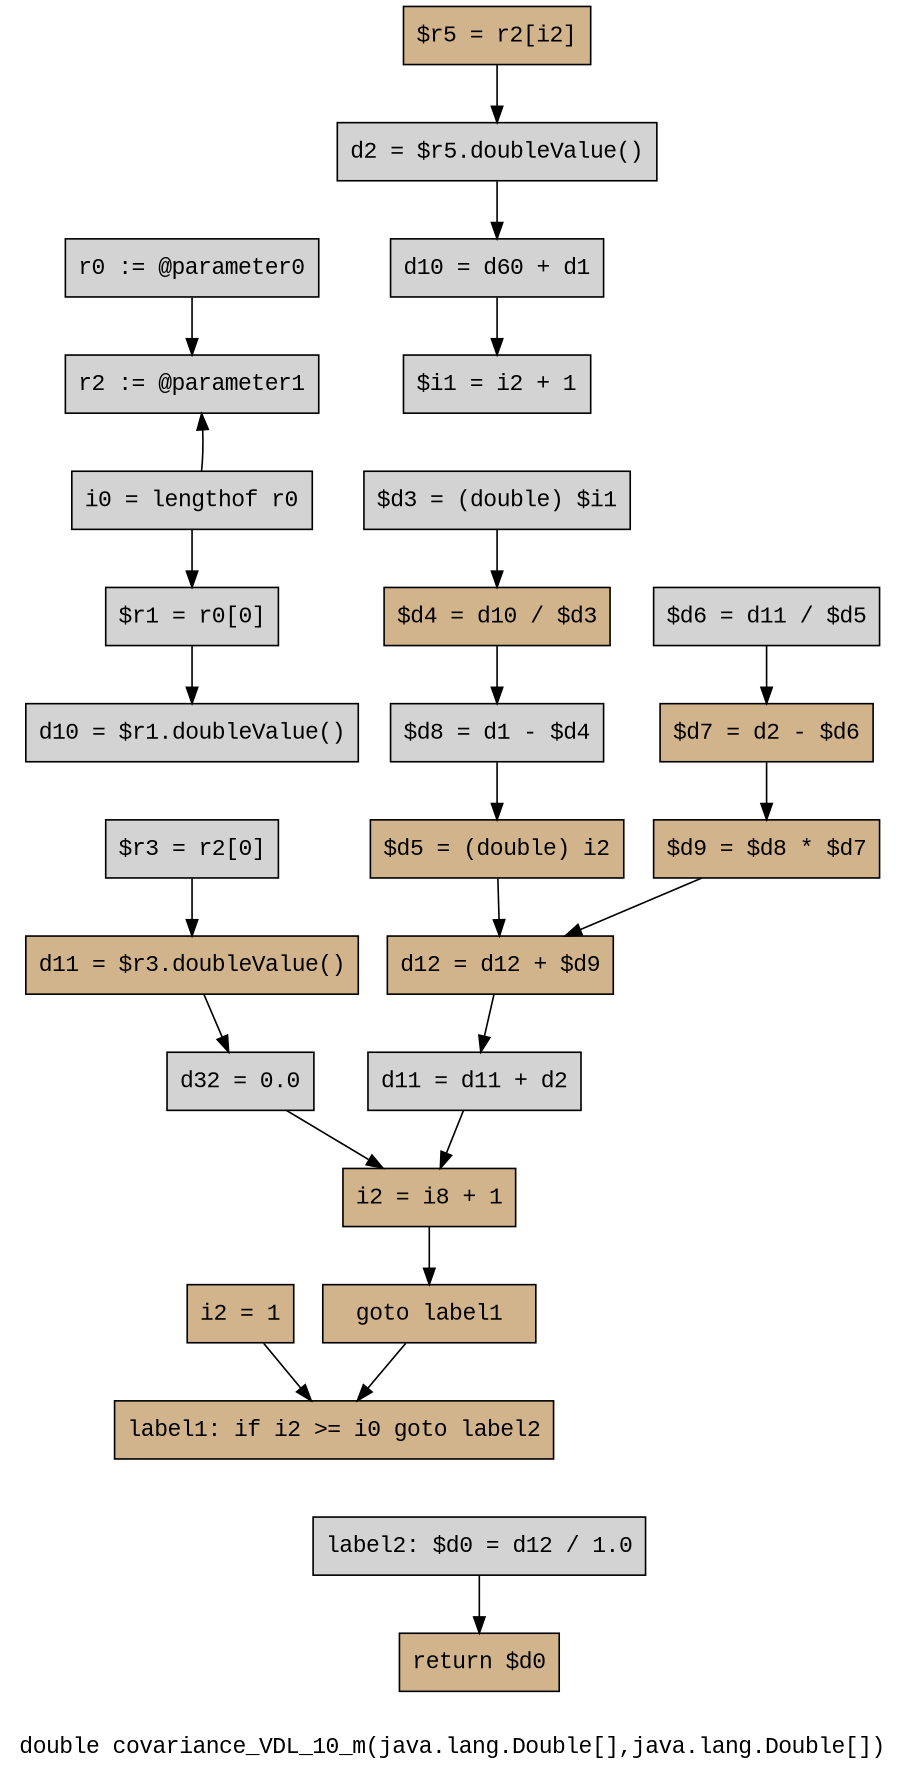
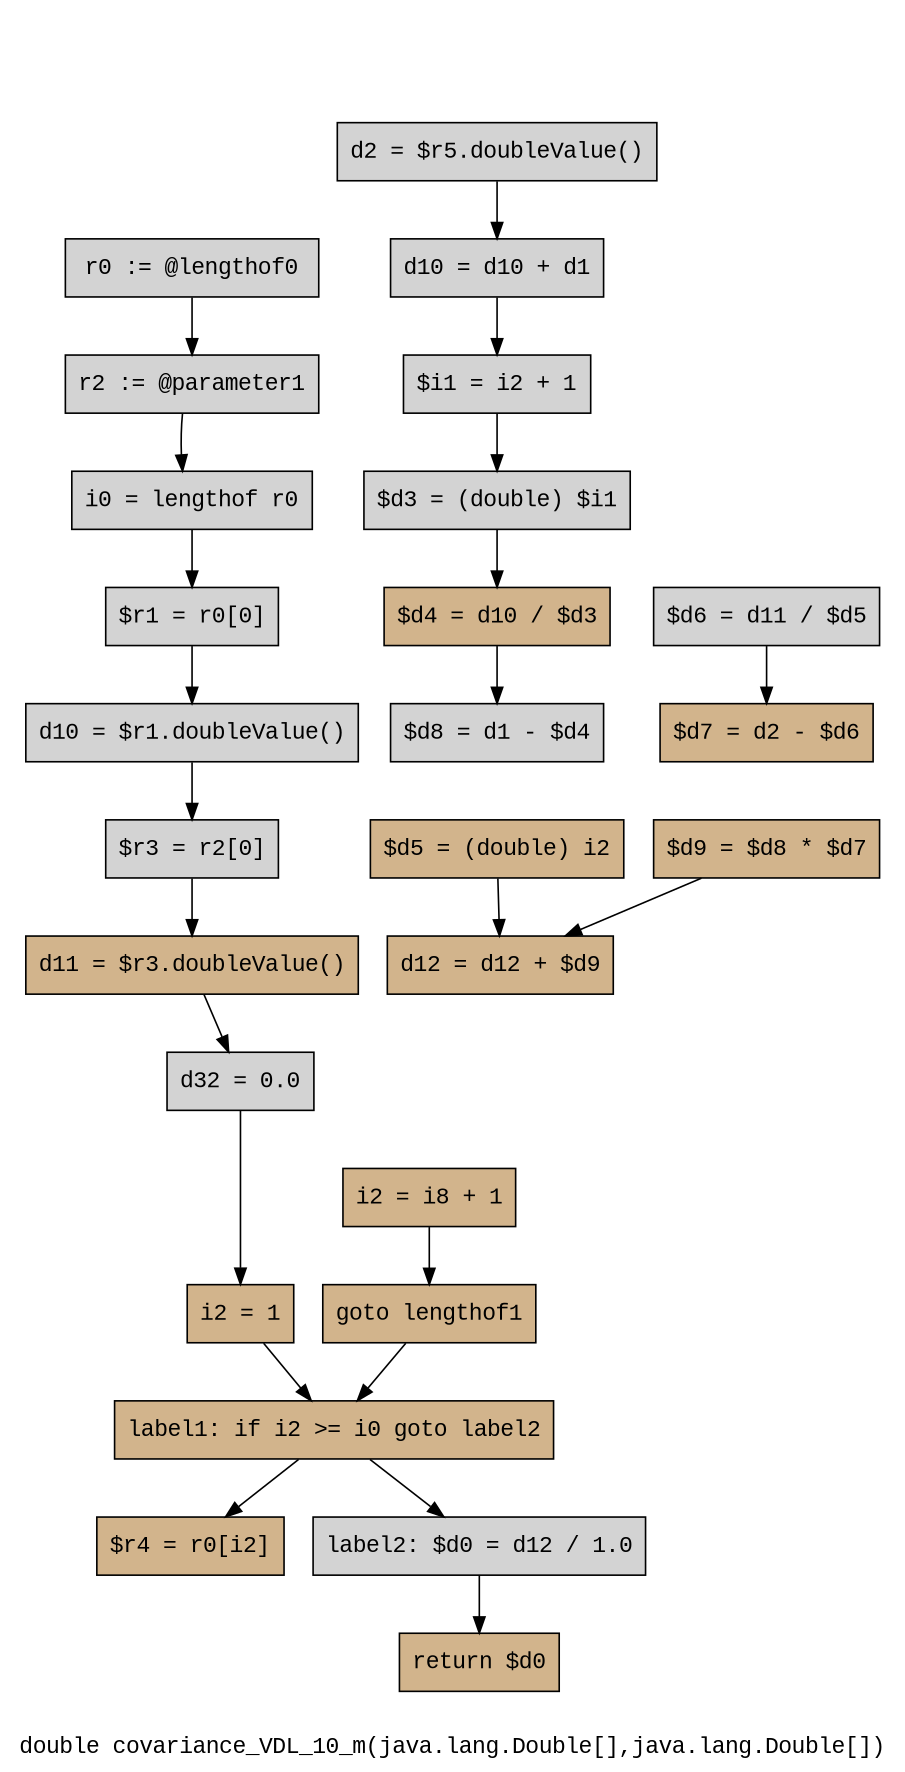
node "$r5 = r2[i2]": removed
node "r0 := @parameter0": label "r0 := @parameter0" -> "r0 := @lengthof0"
node "d10 = d60 + d1": label "d10 = d60 + d1" -> "d10 = d10 + d1"
edge "$i1 = i2 + 1" -> "$d3 = (double) $i1": added
edge "i0 = lengthof r0" -> "r2 := @parameter1": reversed
edge "d10 = $r1.doubleValue()" -> "$r3 = r2[0]": added
edge "$d8 = d1 - $d4" -> "$d5 = (double) i2": removed
edge "$d7 = d2 - $d6" -> "$d9 = $d8 * $d7": removed
node "d11 = d11 + d2": removed
edge "d32 = 0.0" -> "i2 = i8 + 1": now "d32 = 0.0" -> "i2 = 1"
node "goto label1": label "goto label1" -> "goto lengthof1"
edge "label1: if i2 >= i0 goto label2" -> "label2: $d0 = d12 / 1.0": added
node "$r4 = r0[i2]": added
